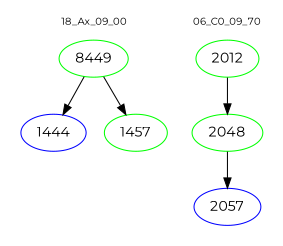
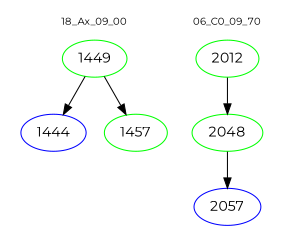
node "8449": label "8449" -> "1449"
